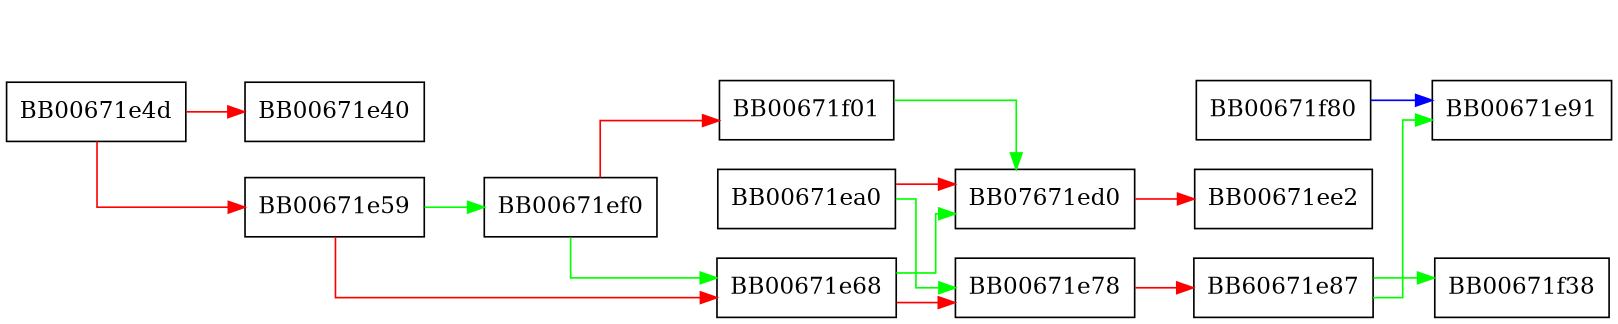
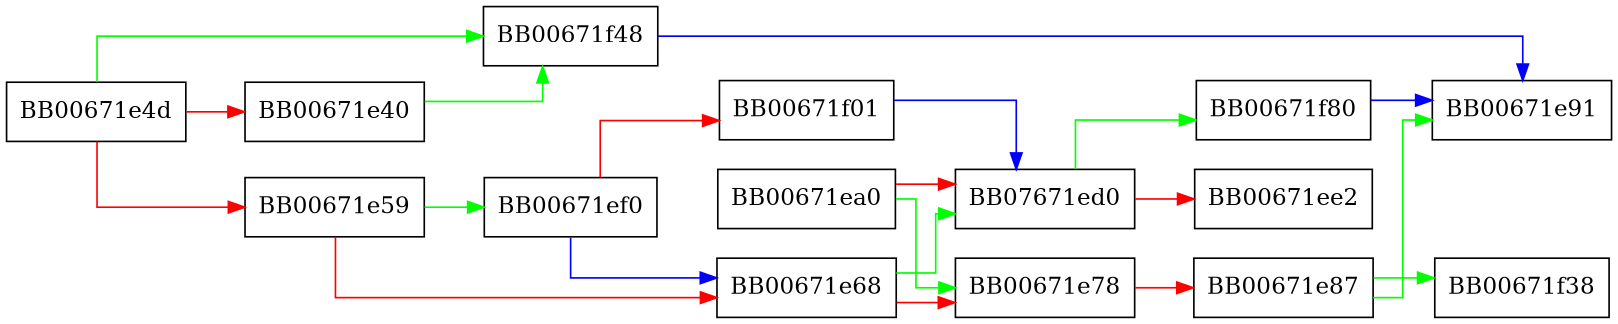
node "BB00671f48": added
edge "BB00671f01" -> "BB07671ed0": color green -> blue
edge "BB07671ed0" -> "BB00671f80": added
edge "BB00671ef0" -> "BB00671e68": color green -> blue
node "BB60671e87": label "BB60671e87" -> "BB00671e87"
